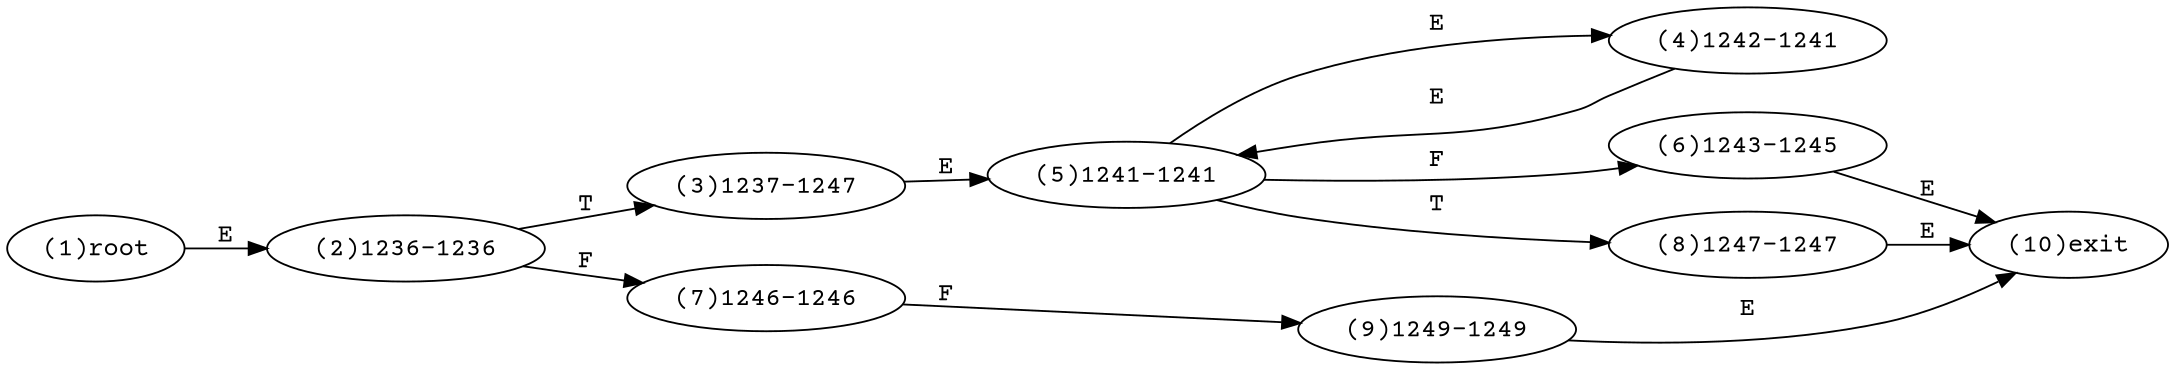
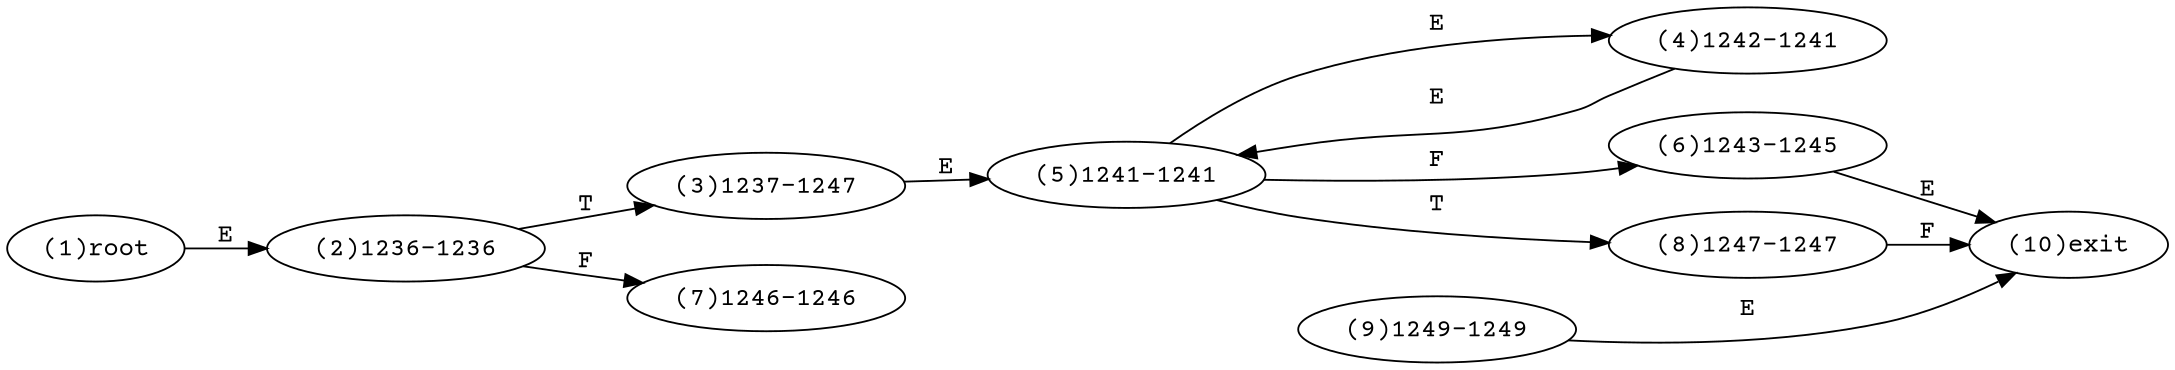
edge "(8)1247-1247" -> "(10)exit": label "E" -> "F"
edge "(7)1246-1246" -> "(9)1249-1249": removed, label "F"
